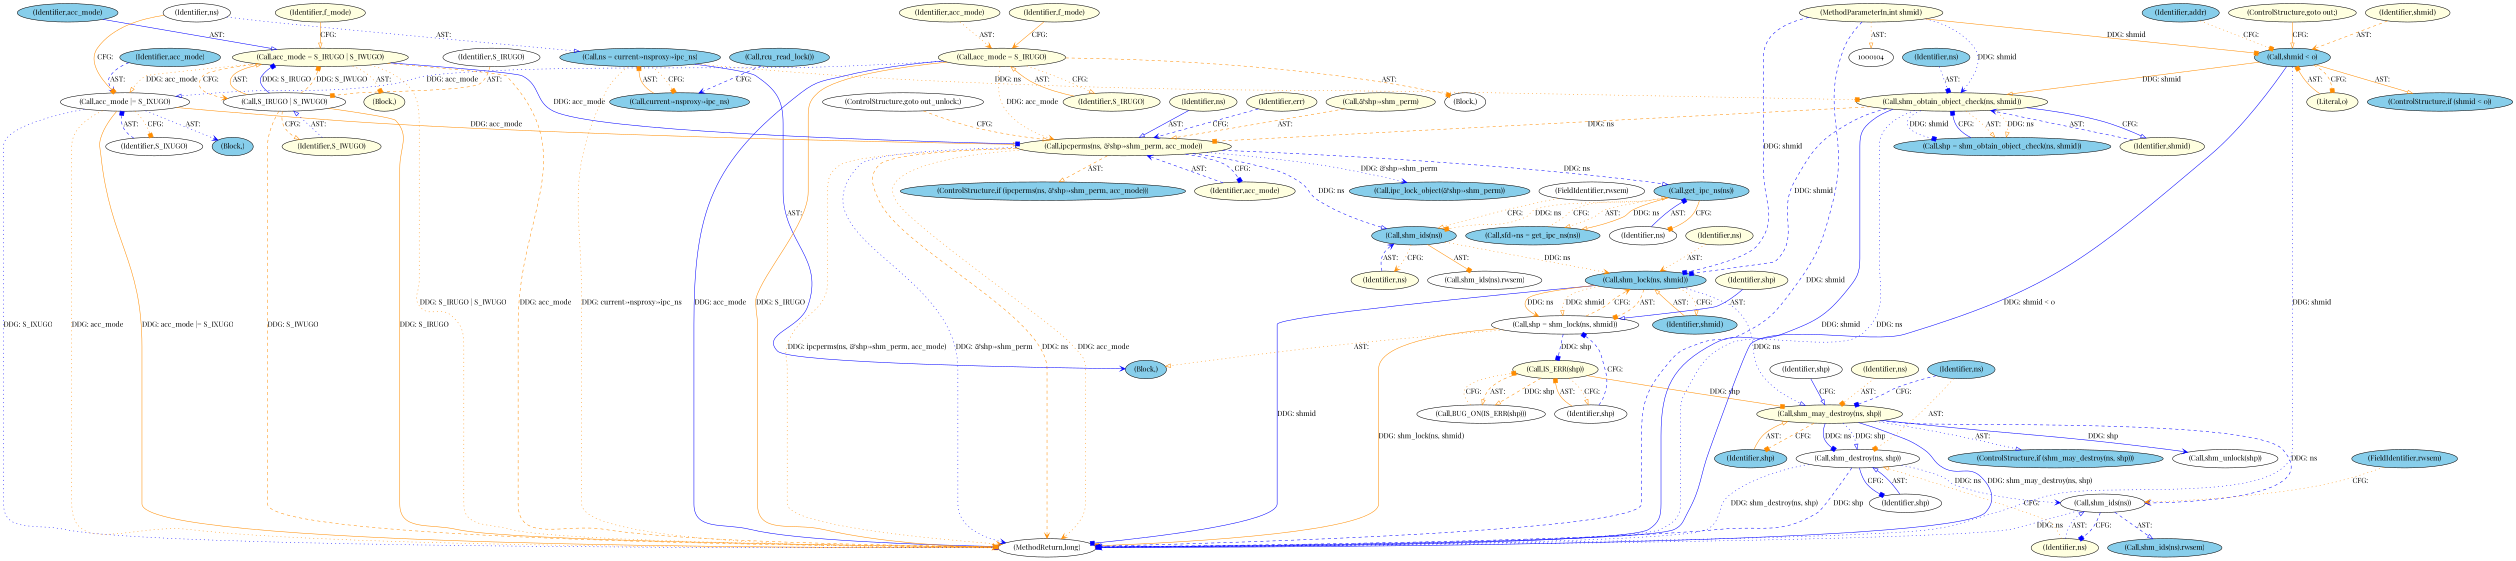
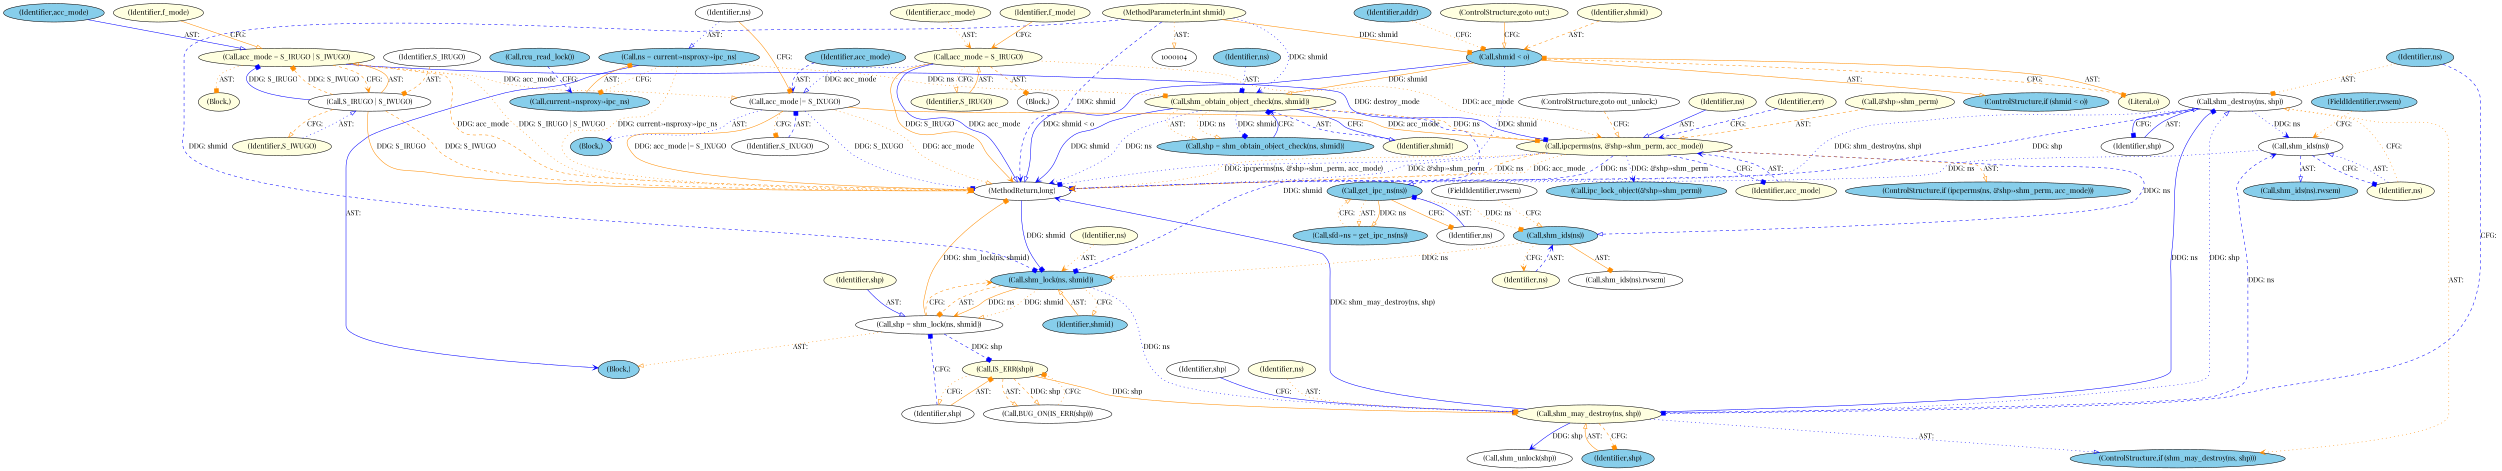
edge "(Call,acc_mode = S_IRUGO | S_IWUGO)" -> "(Call,ipcperms(ns, &shp->shm_perm, acc_mode))": label "DDG: acc_mode" -> "DDG: destroy_mode"
edge "(Call,shm_destroy(ns, shp))" -> "(ControlStructure,if (shm_may_destroy(ns, shp)))": added, label "AST:"
edge "(Call,shm_lock(ns, shmid))" -> "(MethodReturn,long)": reversed
